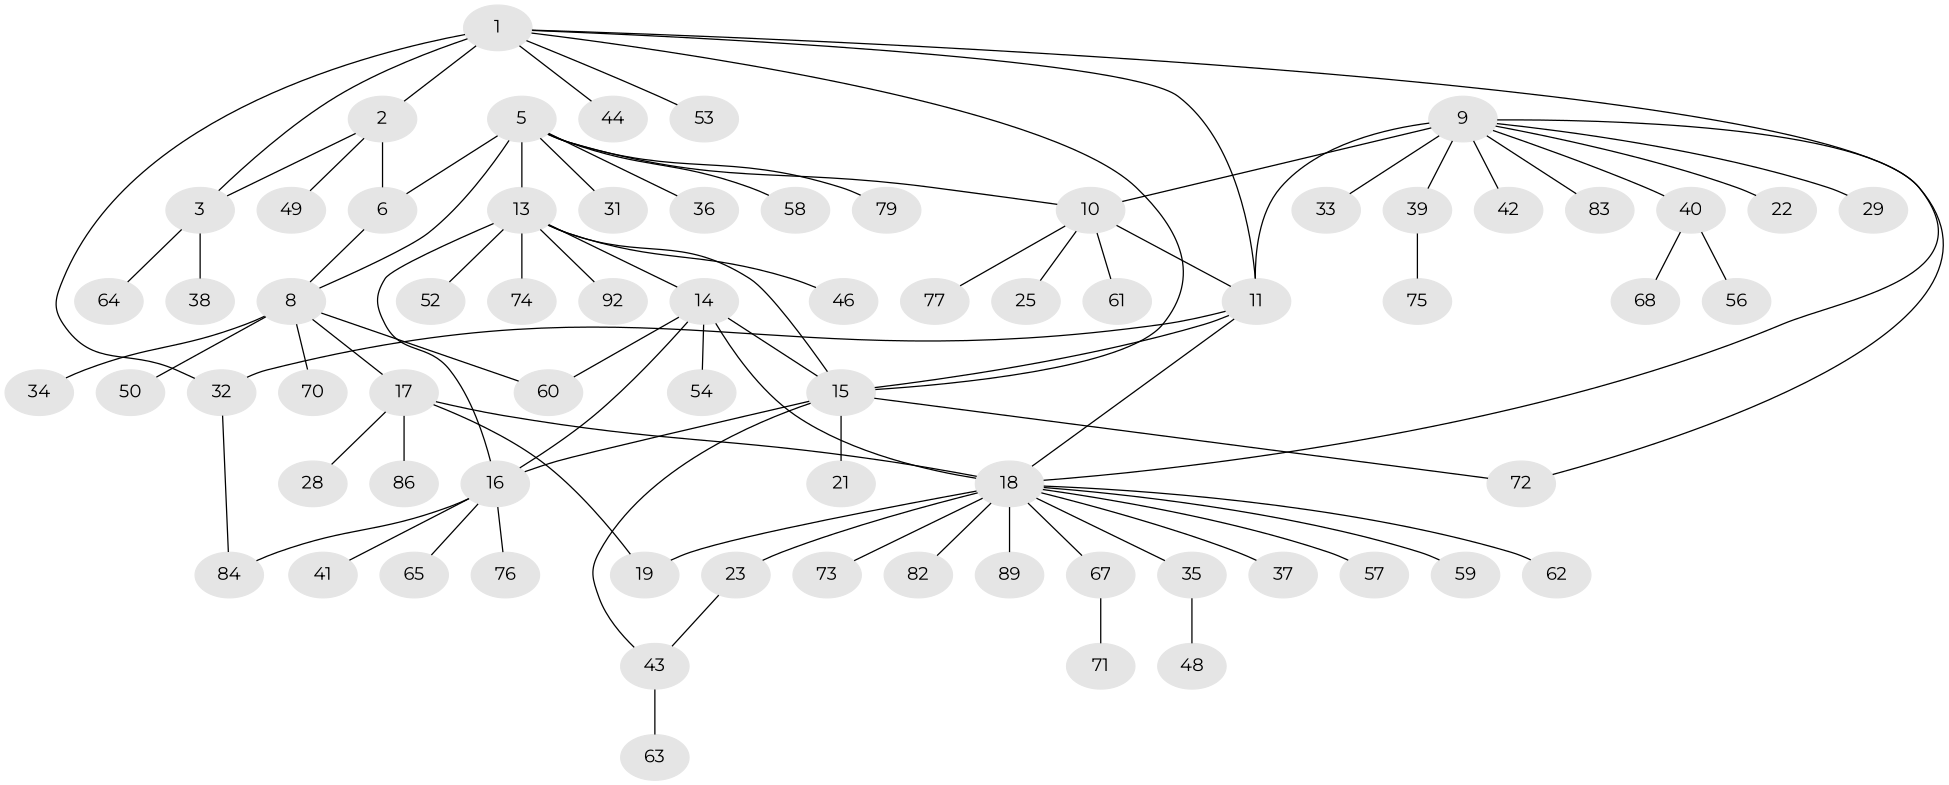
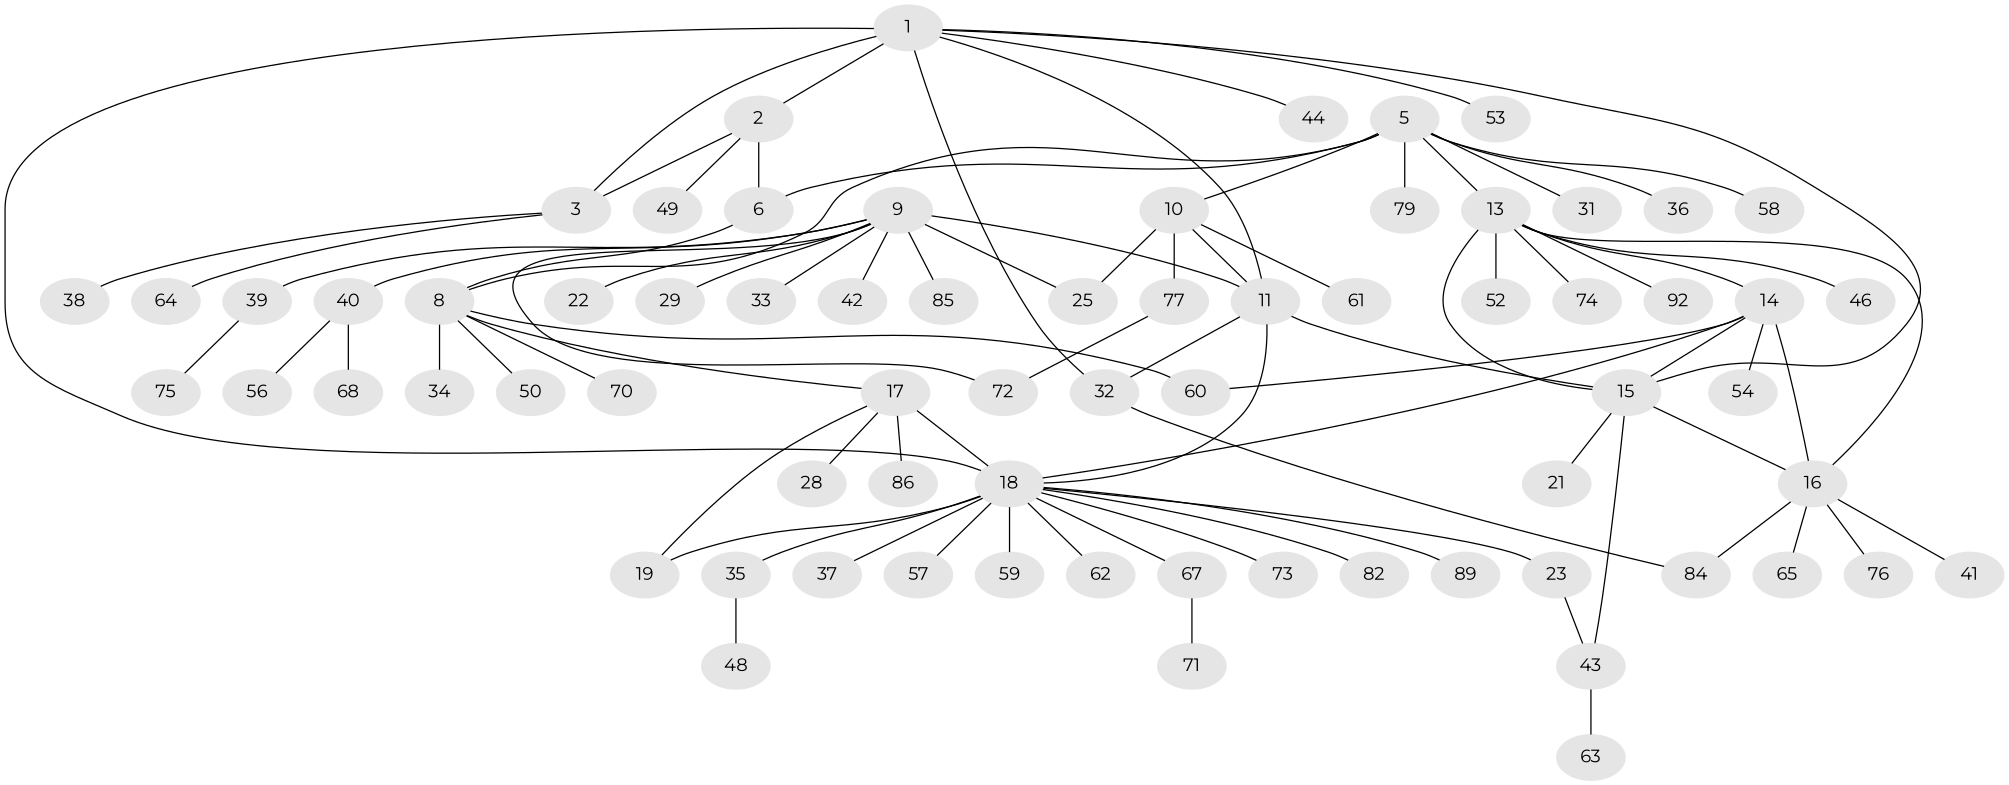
edge "9" -- "10": now "9" -- "25"
node "83": label "83" -> "85"
edge "15" -- "72": now "77" -- "72"
